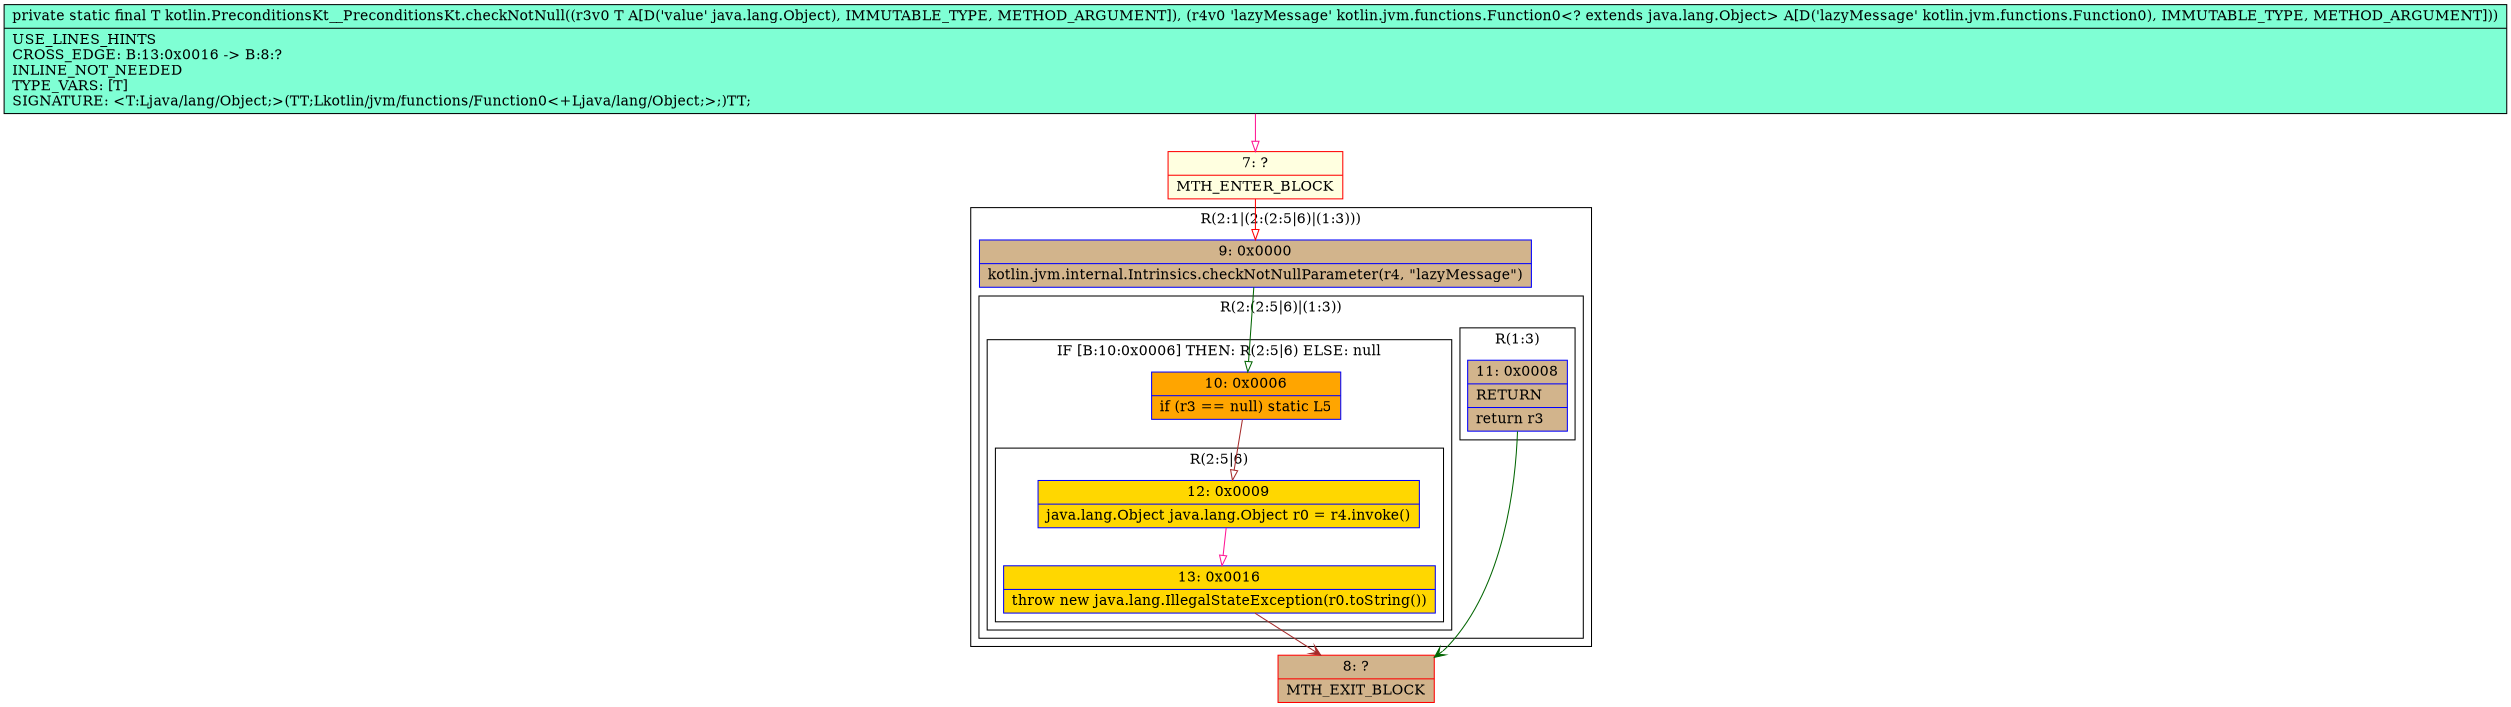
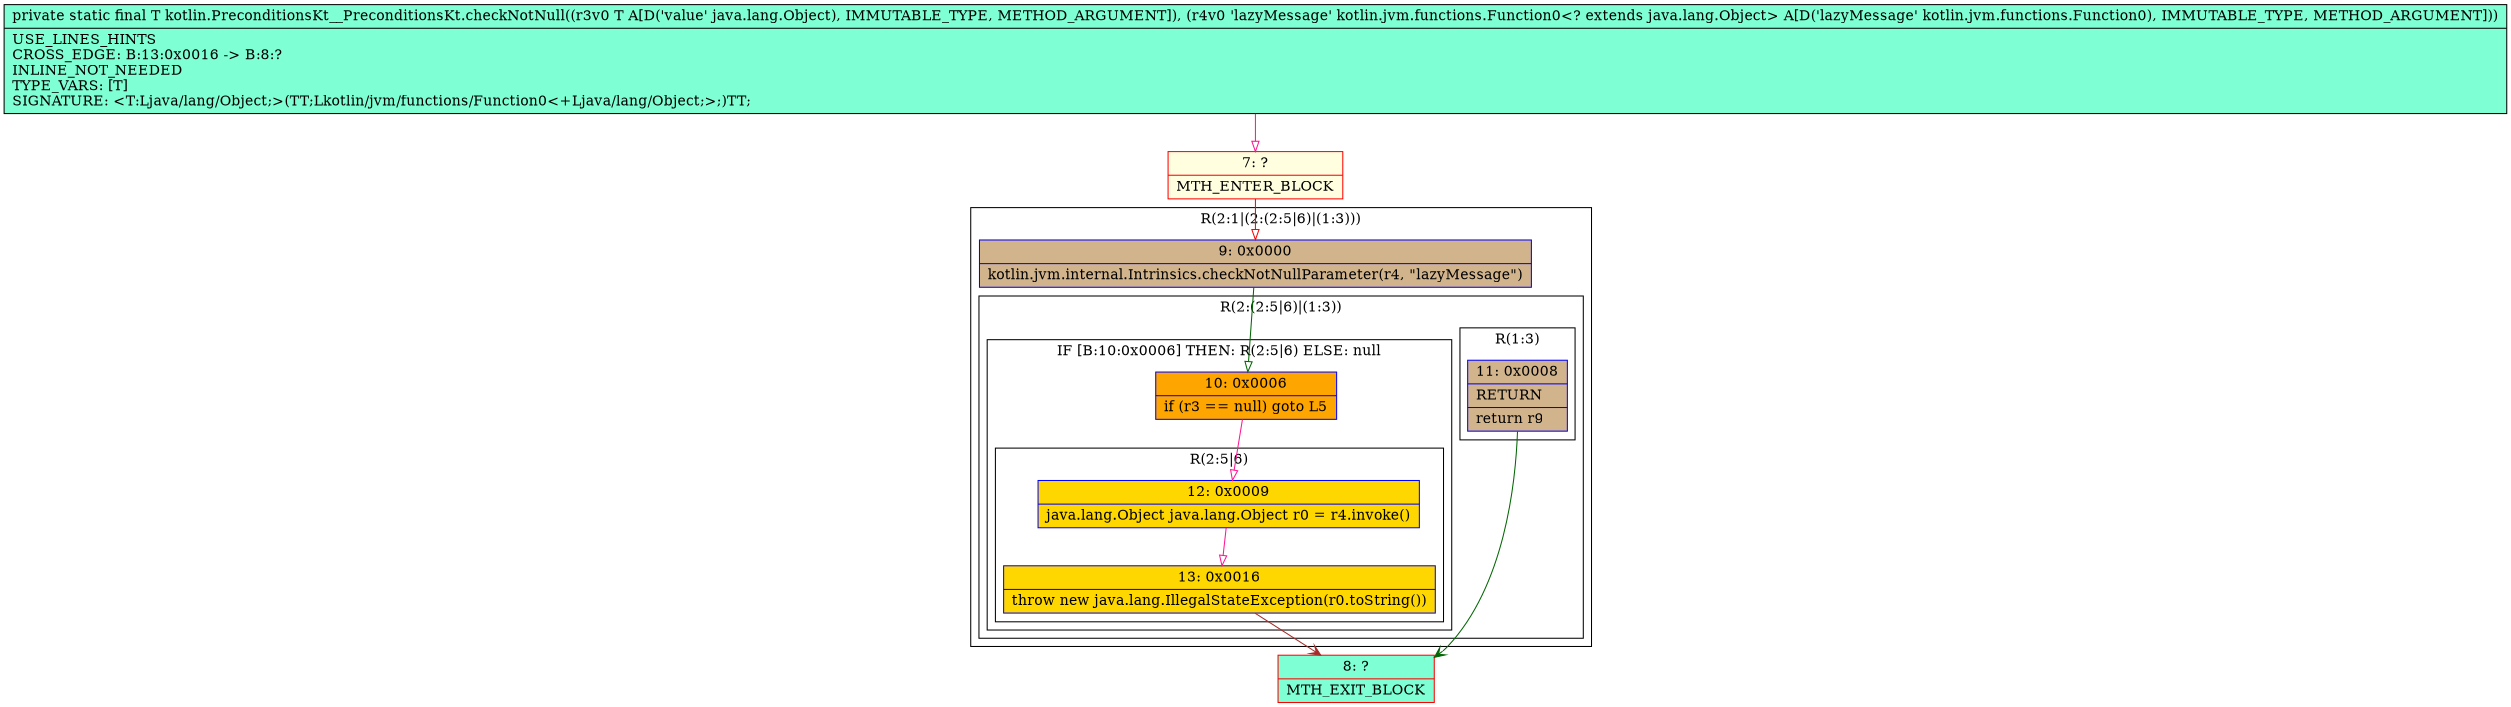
node "10: 0x0006": text "if (r3 == null) static L5" -> "if (r3 == null) goto L5"
node "11: 0x0008": text "return r3" -> "return r9"
edge "10: 0x0006" -> "12: 0x0009": color brown -> deeppink
node "8: ?": fillcolor tan -> aquamarine
